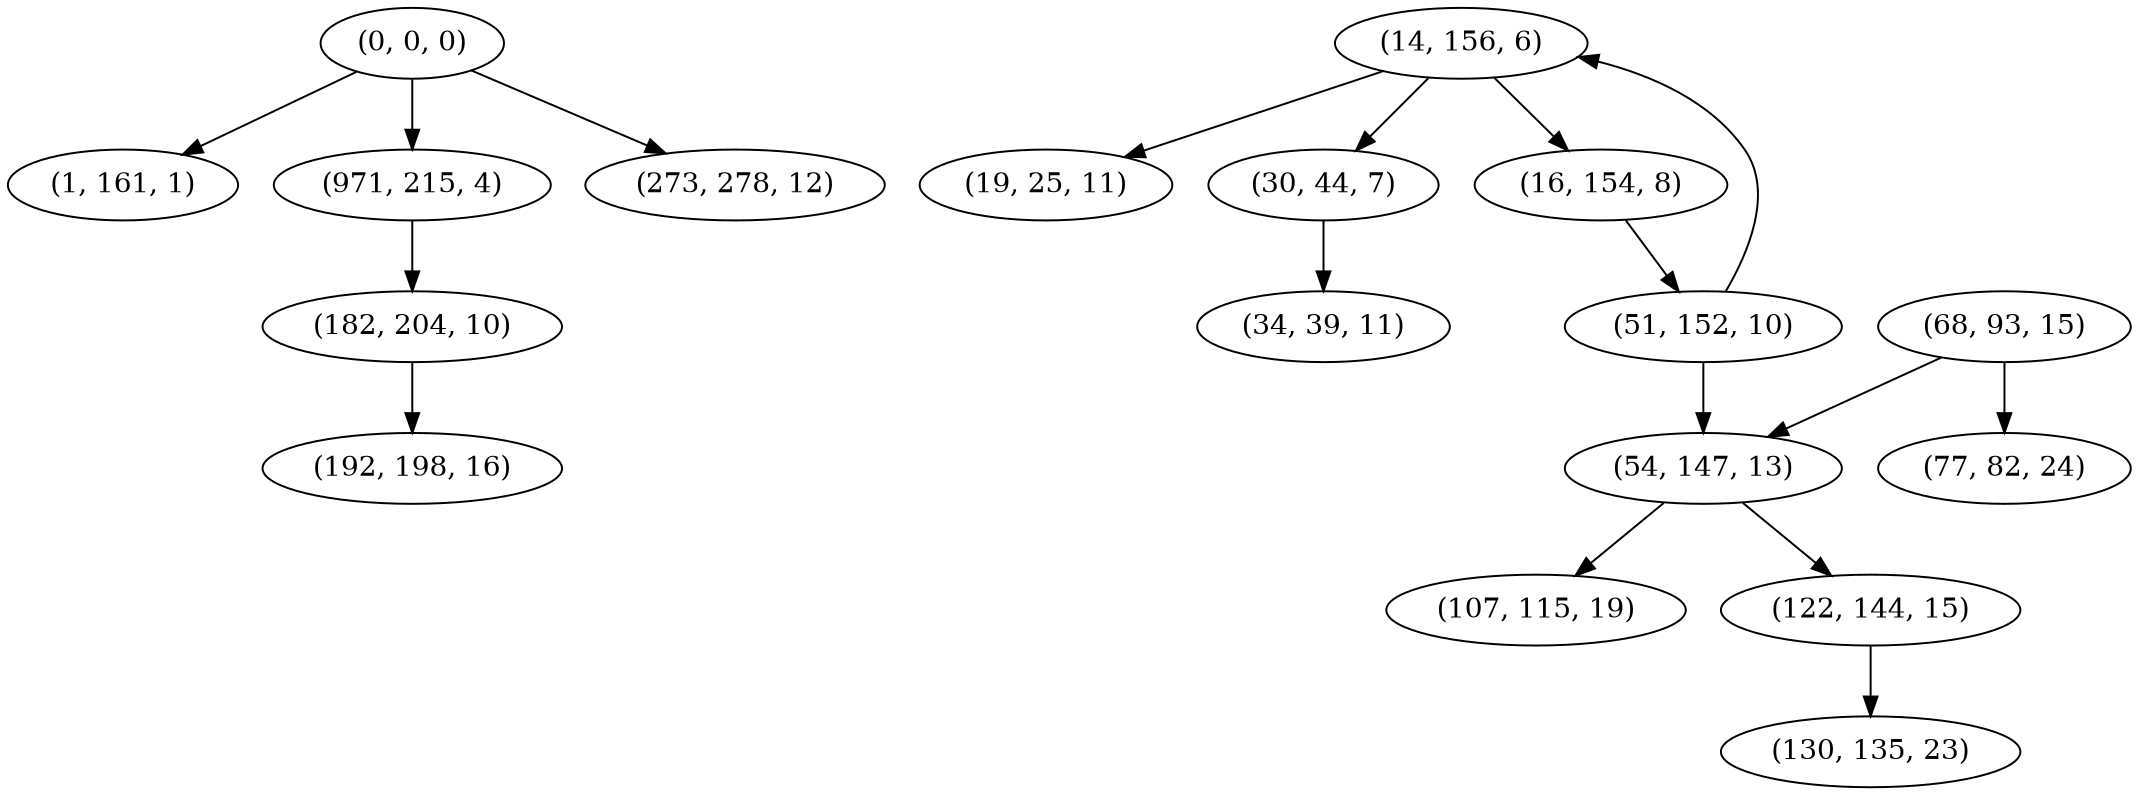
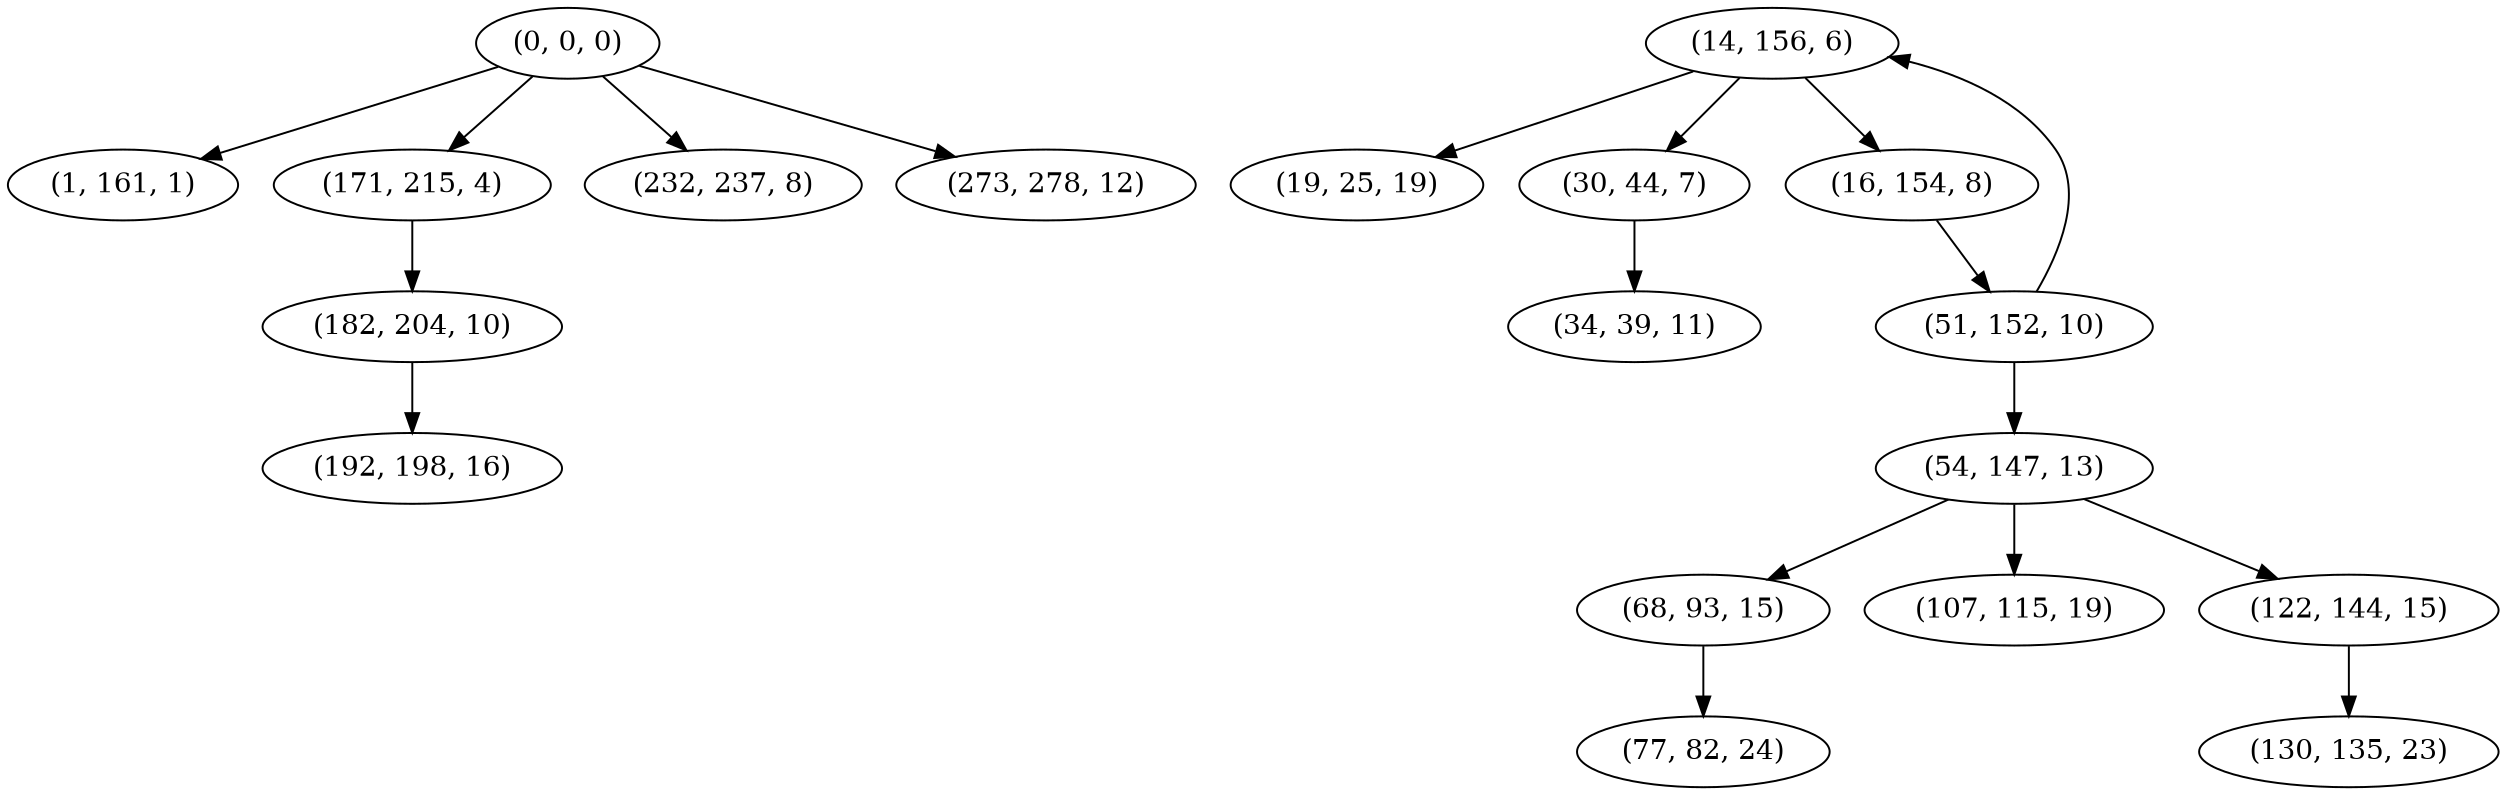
node "(971, 215, 4)": label "(971, 215, 4)" -> "(171, 215, 4)"
node "(232, 237, 8)": added
node "(19, 25, 11)": label "(19, 25, 11)" -> "(19, 25, 19)"
edge "(68, 93, 15)" -> "(54, 147, 13)": reversed
